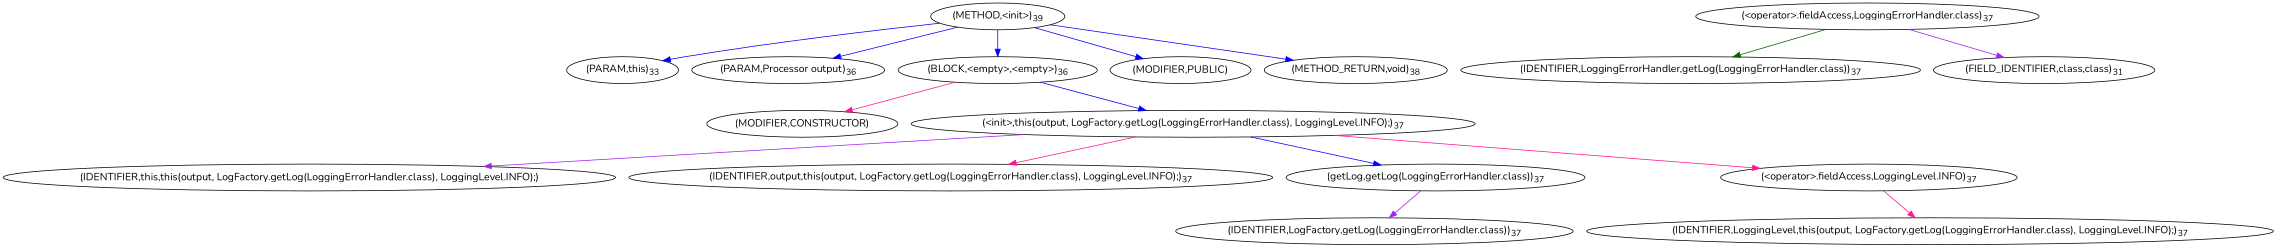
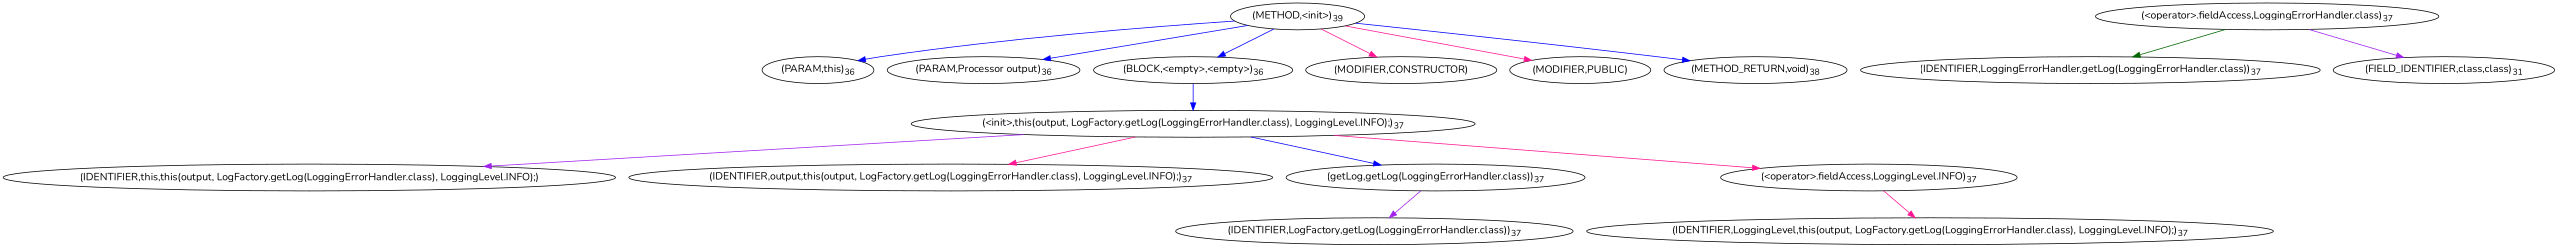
edge "(METHOD,<init>)" -> "(MODIFIER,PUBLIC)": color blue -> deeppink
node "(PARAM,this)": text "33" -> "36"
edge "(BLOCK,<empty>,<empty>)" -> "(MODIFIER,CONSTRUCTOR)": now "(METHOD,<init>)" -> "(MODIFIER,CONSTRUCTOR)"
